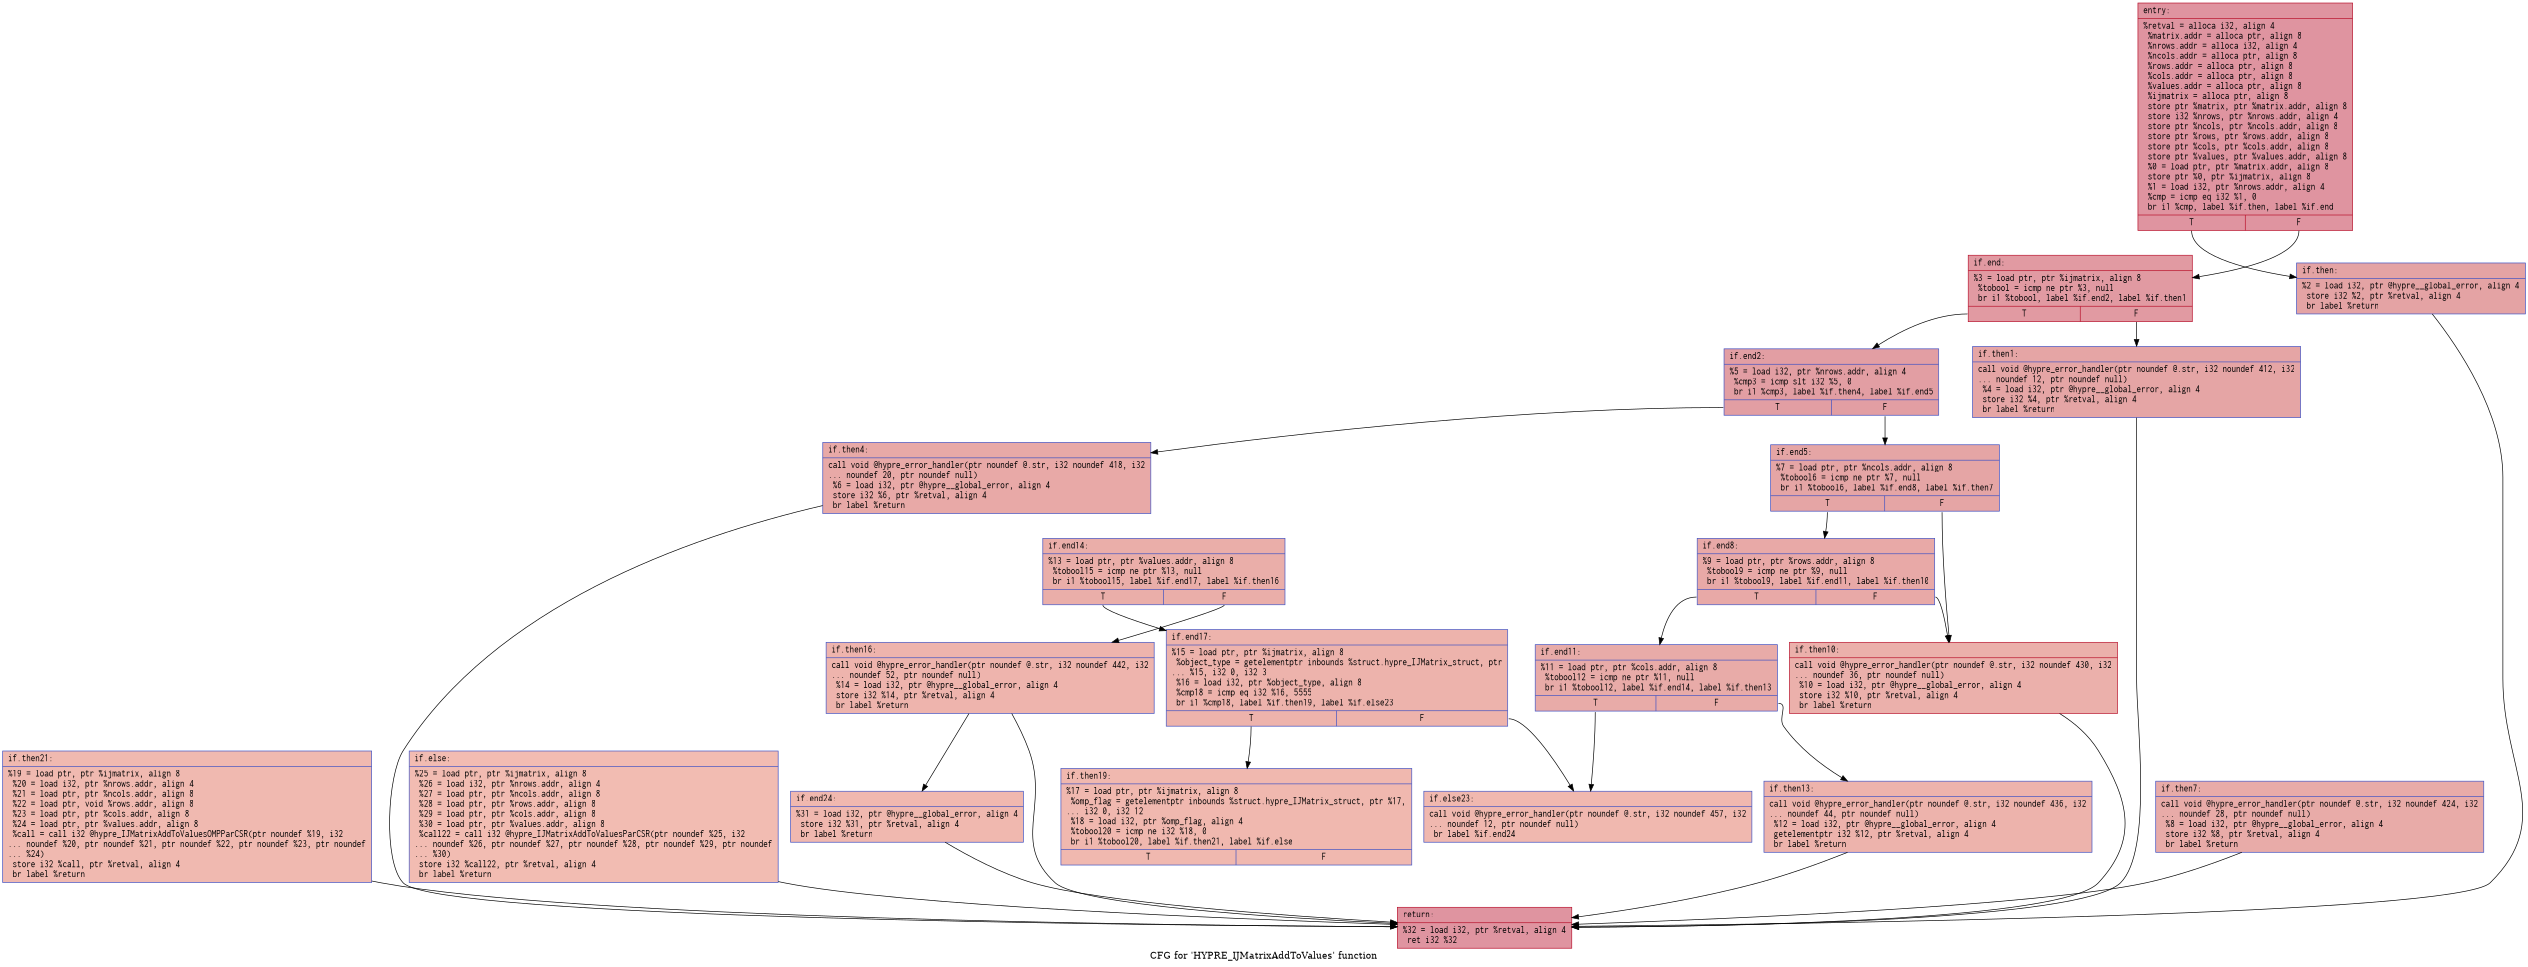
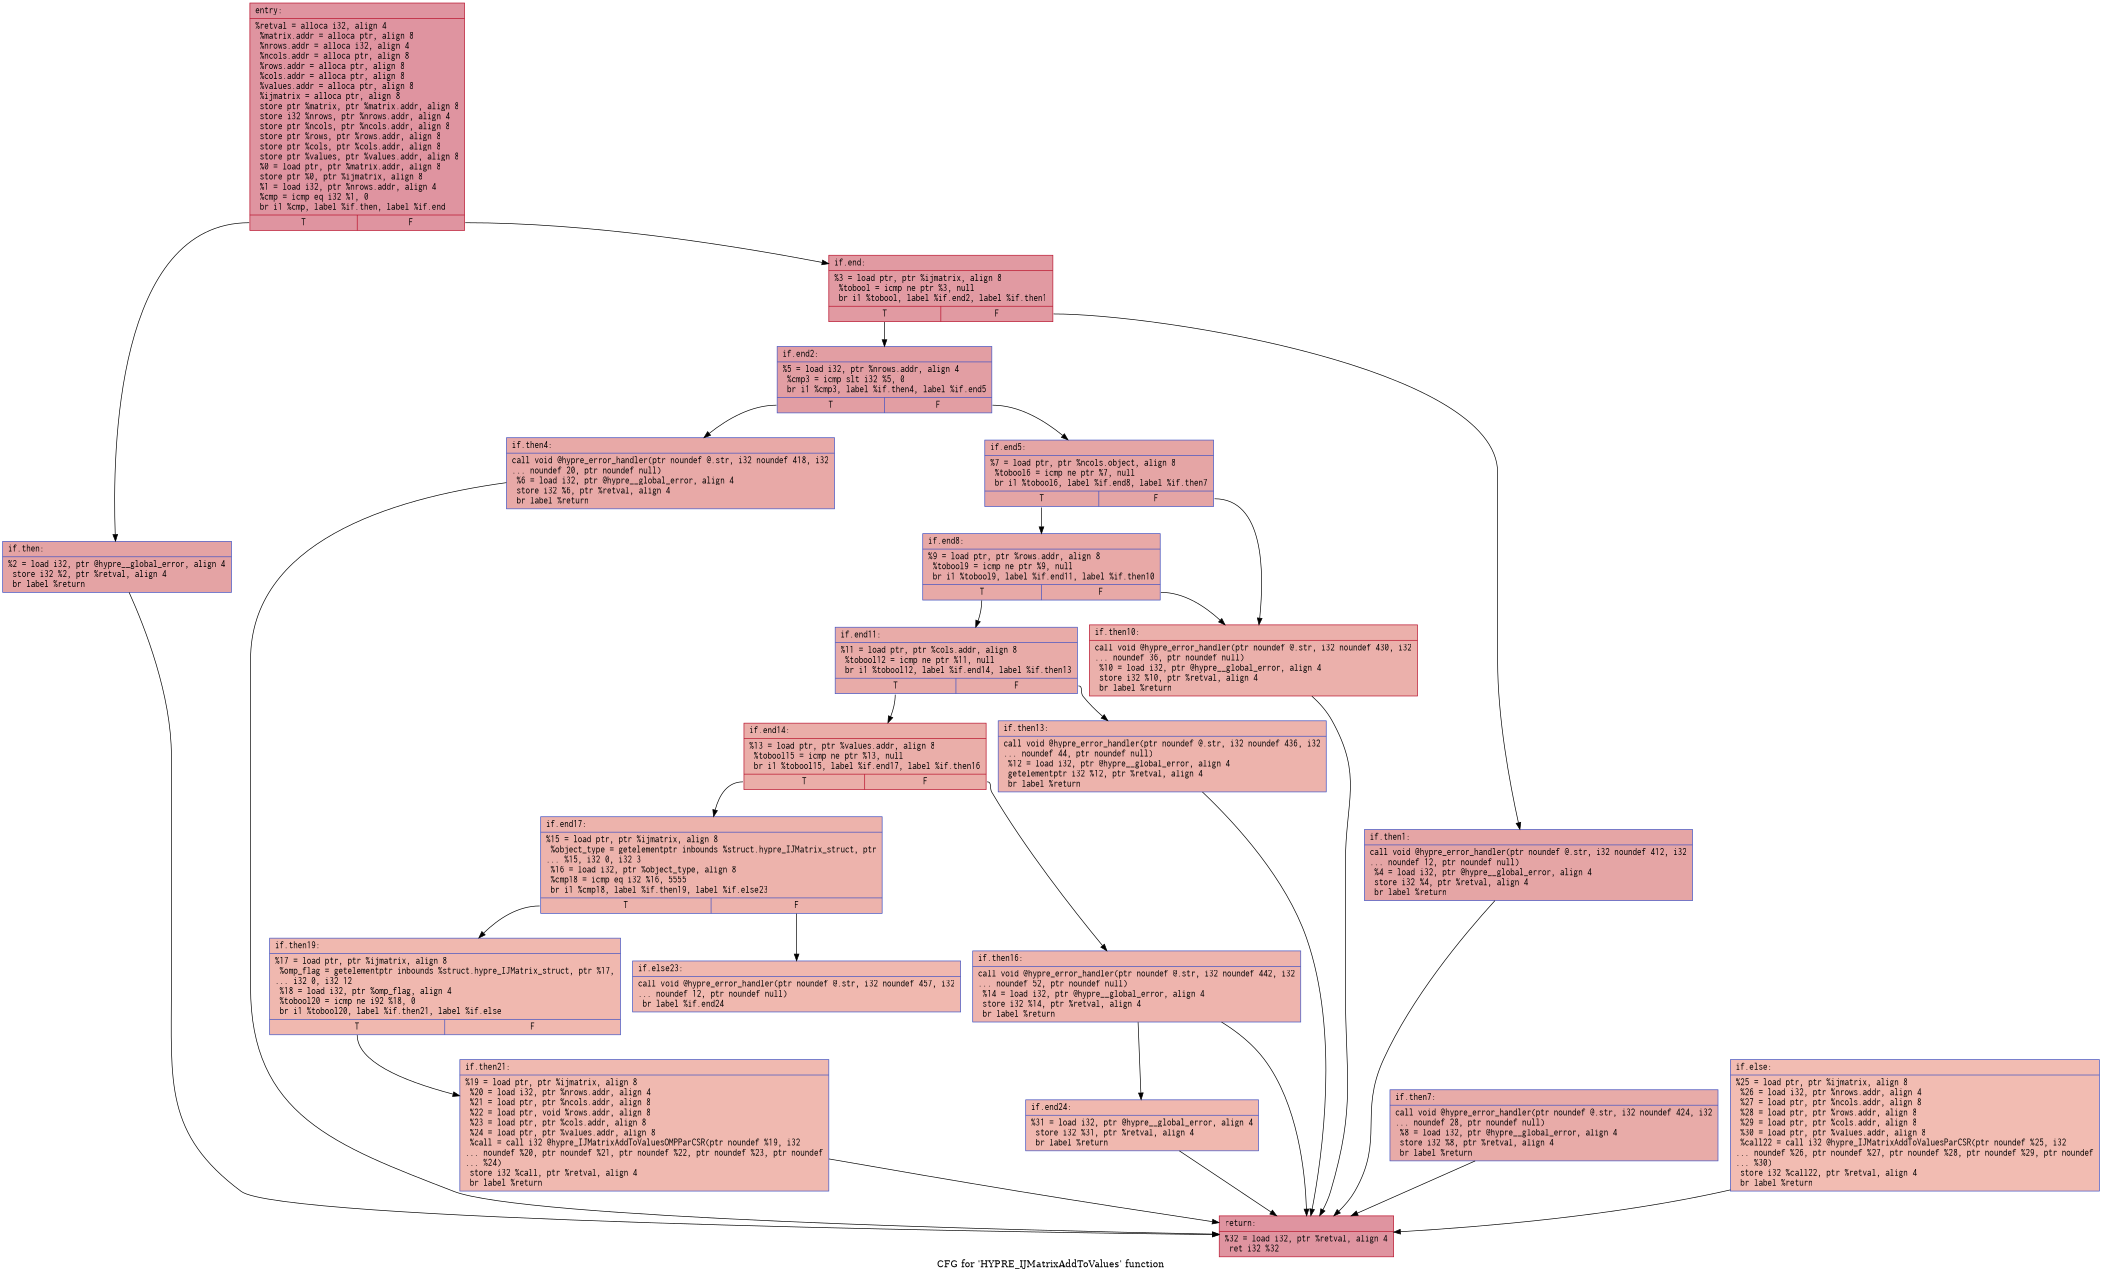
node "if.end5:": text "%7 = load ptr, ptr %ncols.addr, align 8" -> "%7 = load ptr, ptr %ncols.object, align 8"
node "if.end14:": color #3d50c3ff -> #b70d28ff
edge "if.end11:" -> "if.else23:": now "if.end11:" -> "if.end14:"
node "if.then19:": text "%tobool20 = icmp ne i32 %18, 0" -> "%tobool20 = icmp ne i92 %18, 0"
edge "if.then19:" -> "if.then21:": added
